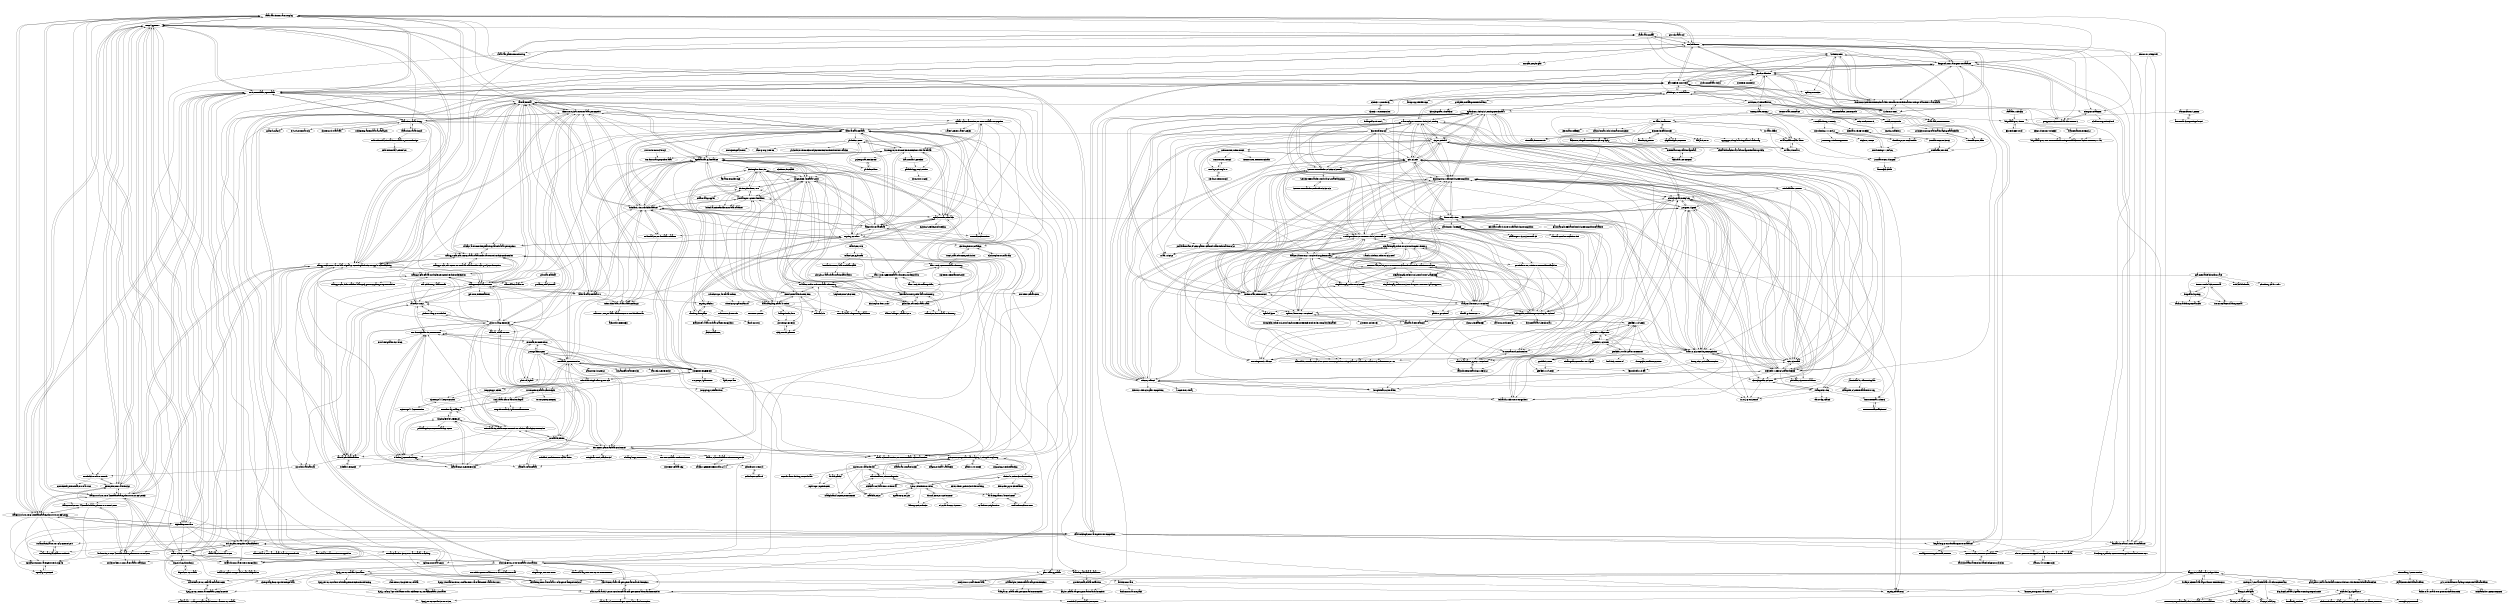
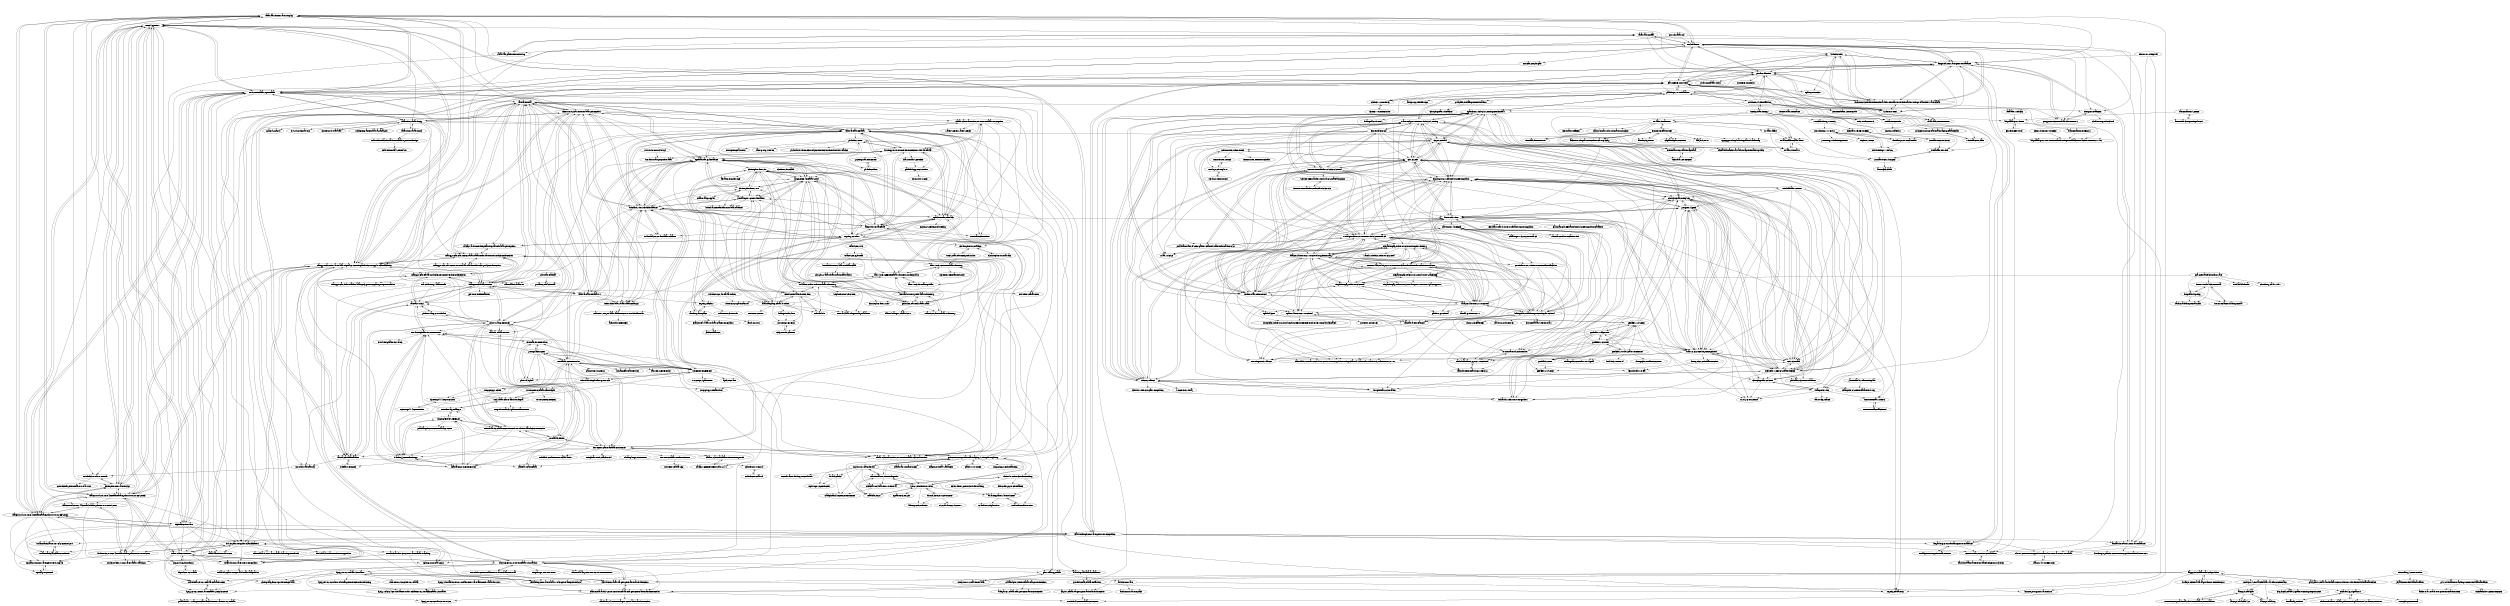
edge "SizheAn/mRI" -> "GestureMan/mHomeGes-dataset": now "fengxudi/mmWave-gesture-dataset" -> "GestureMan/mHomeGes-dataset"
